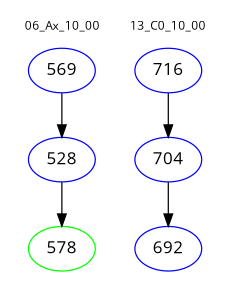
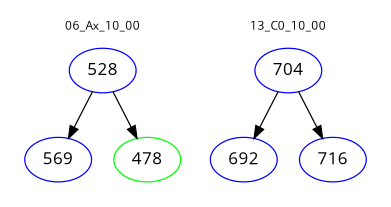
edge "569" -> "528": reversed
edge "716" -> "704": reversed
node "578": label "578" -> "478"
